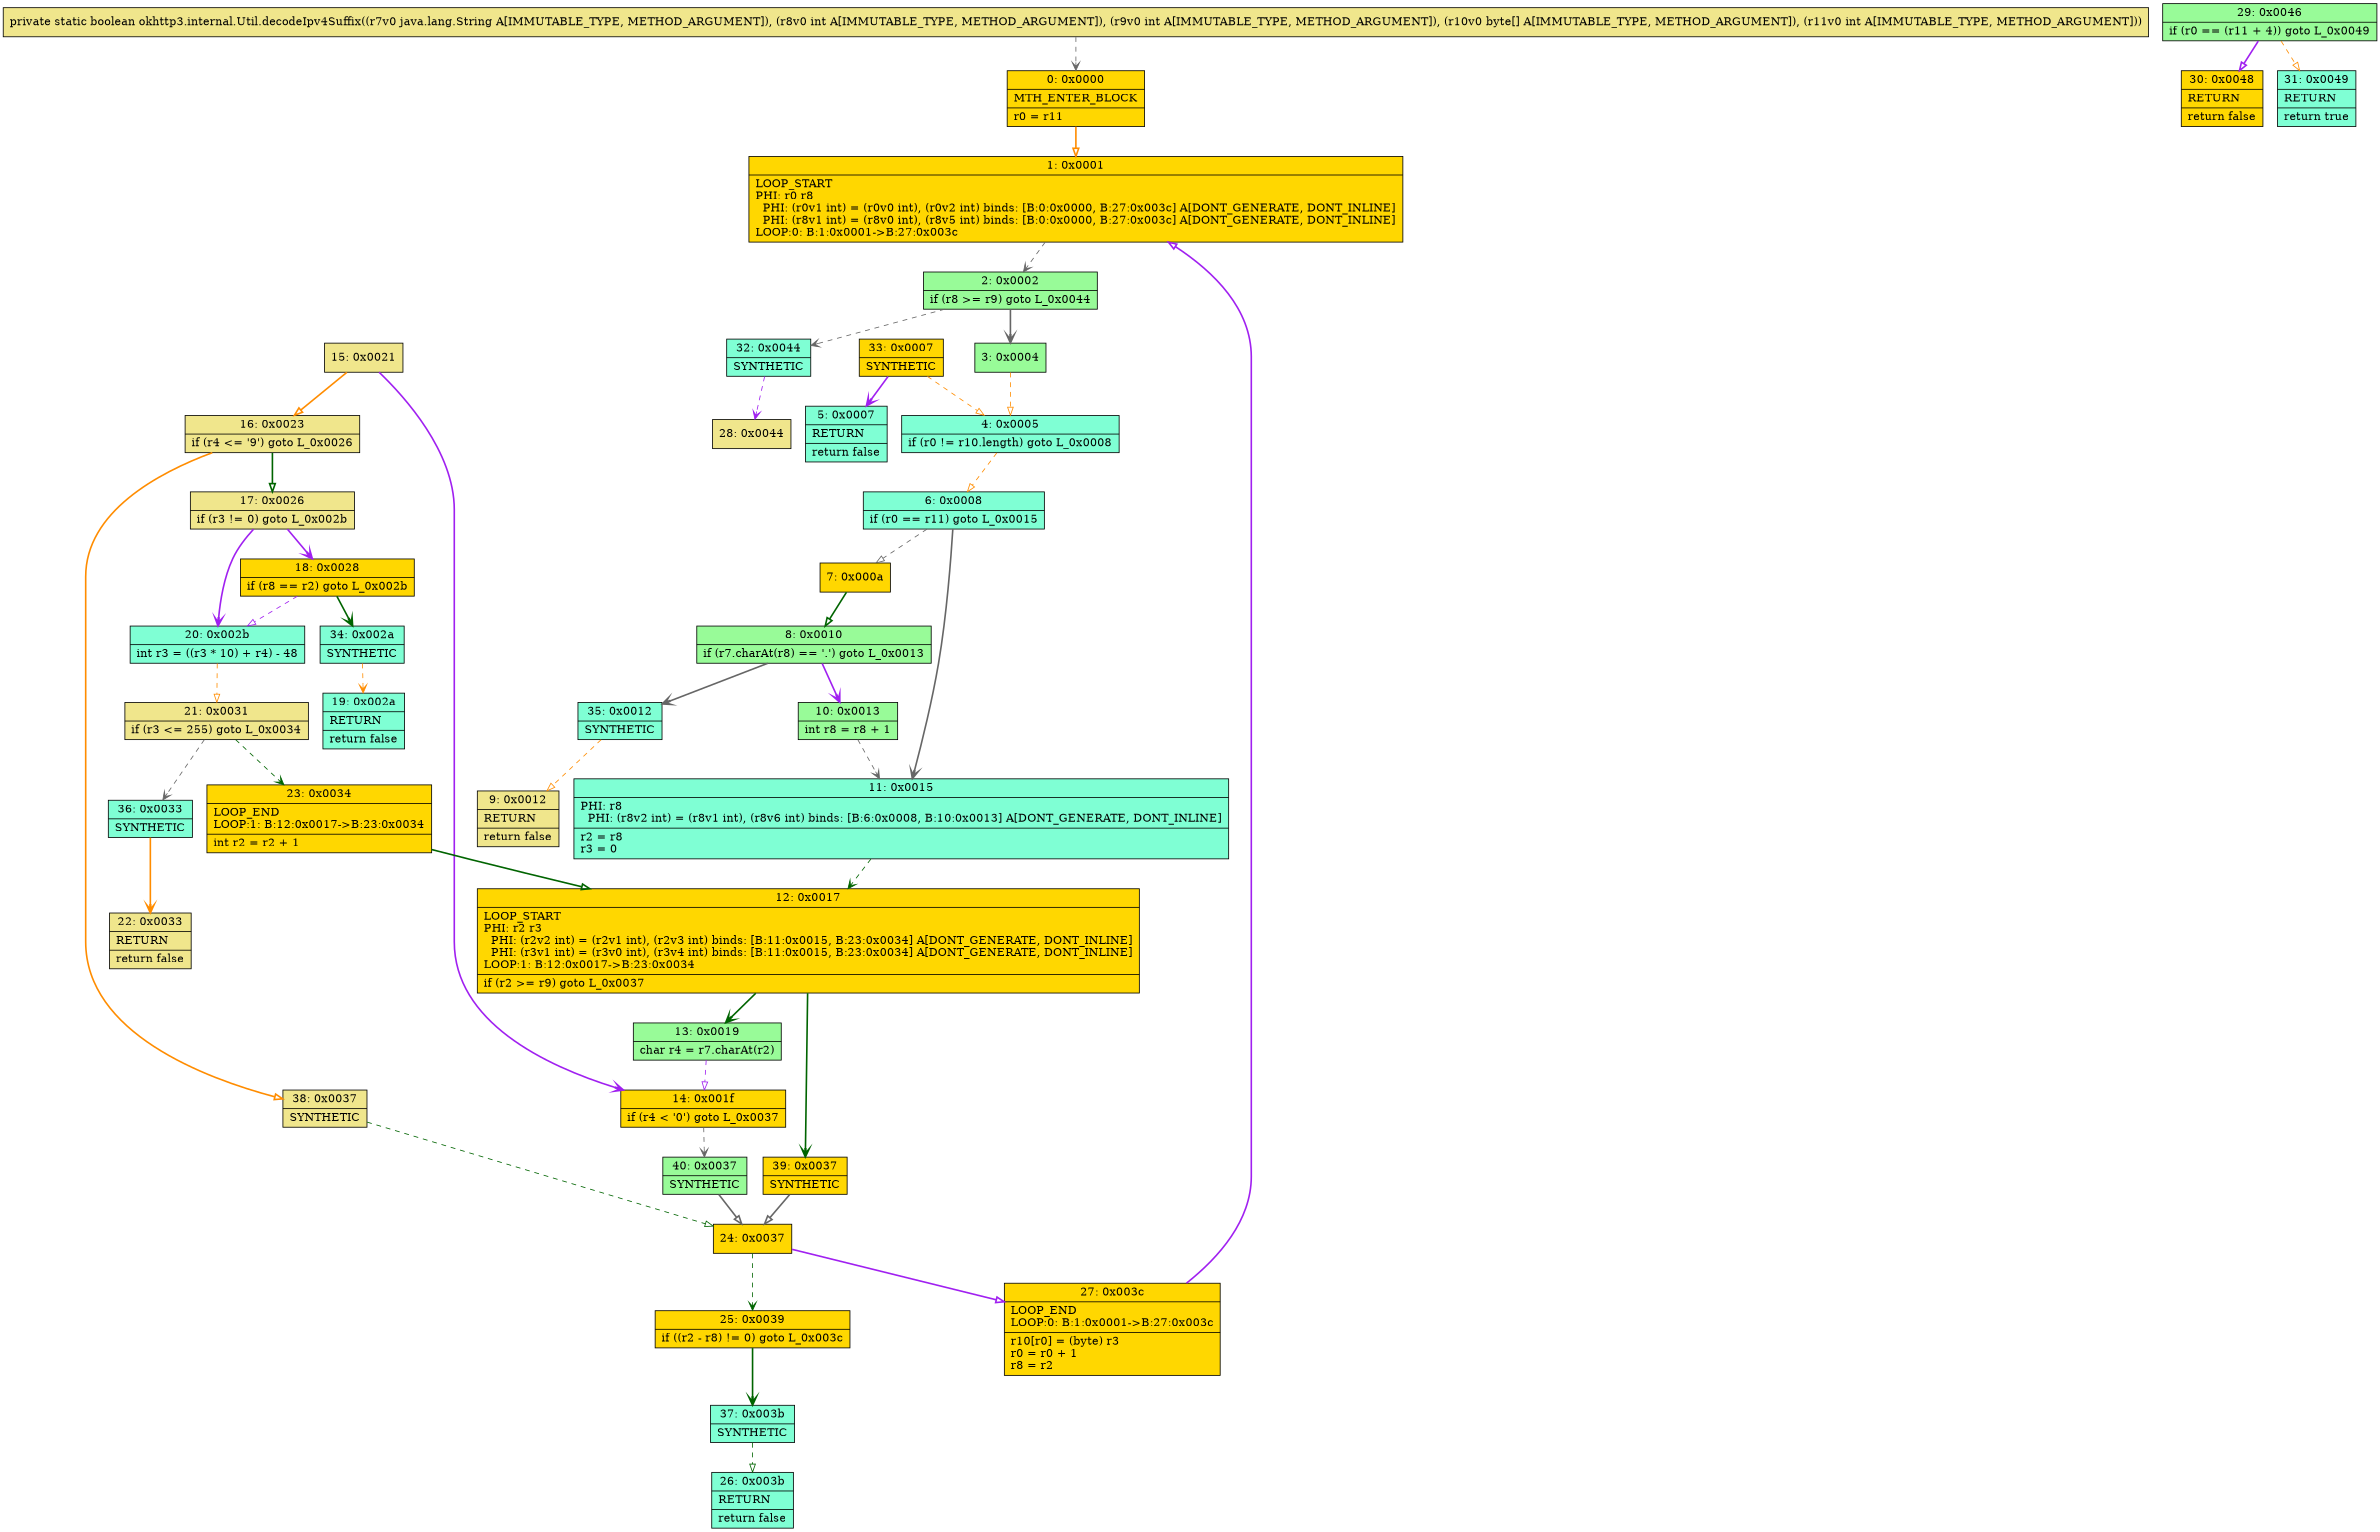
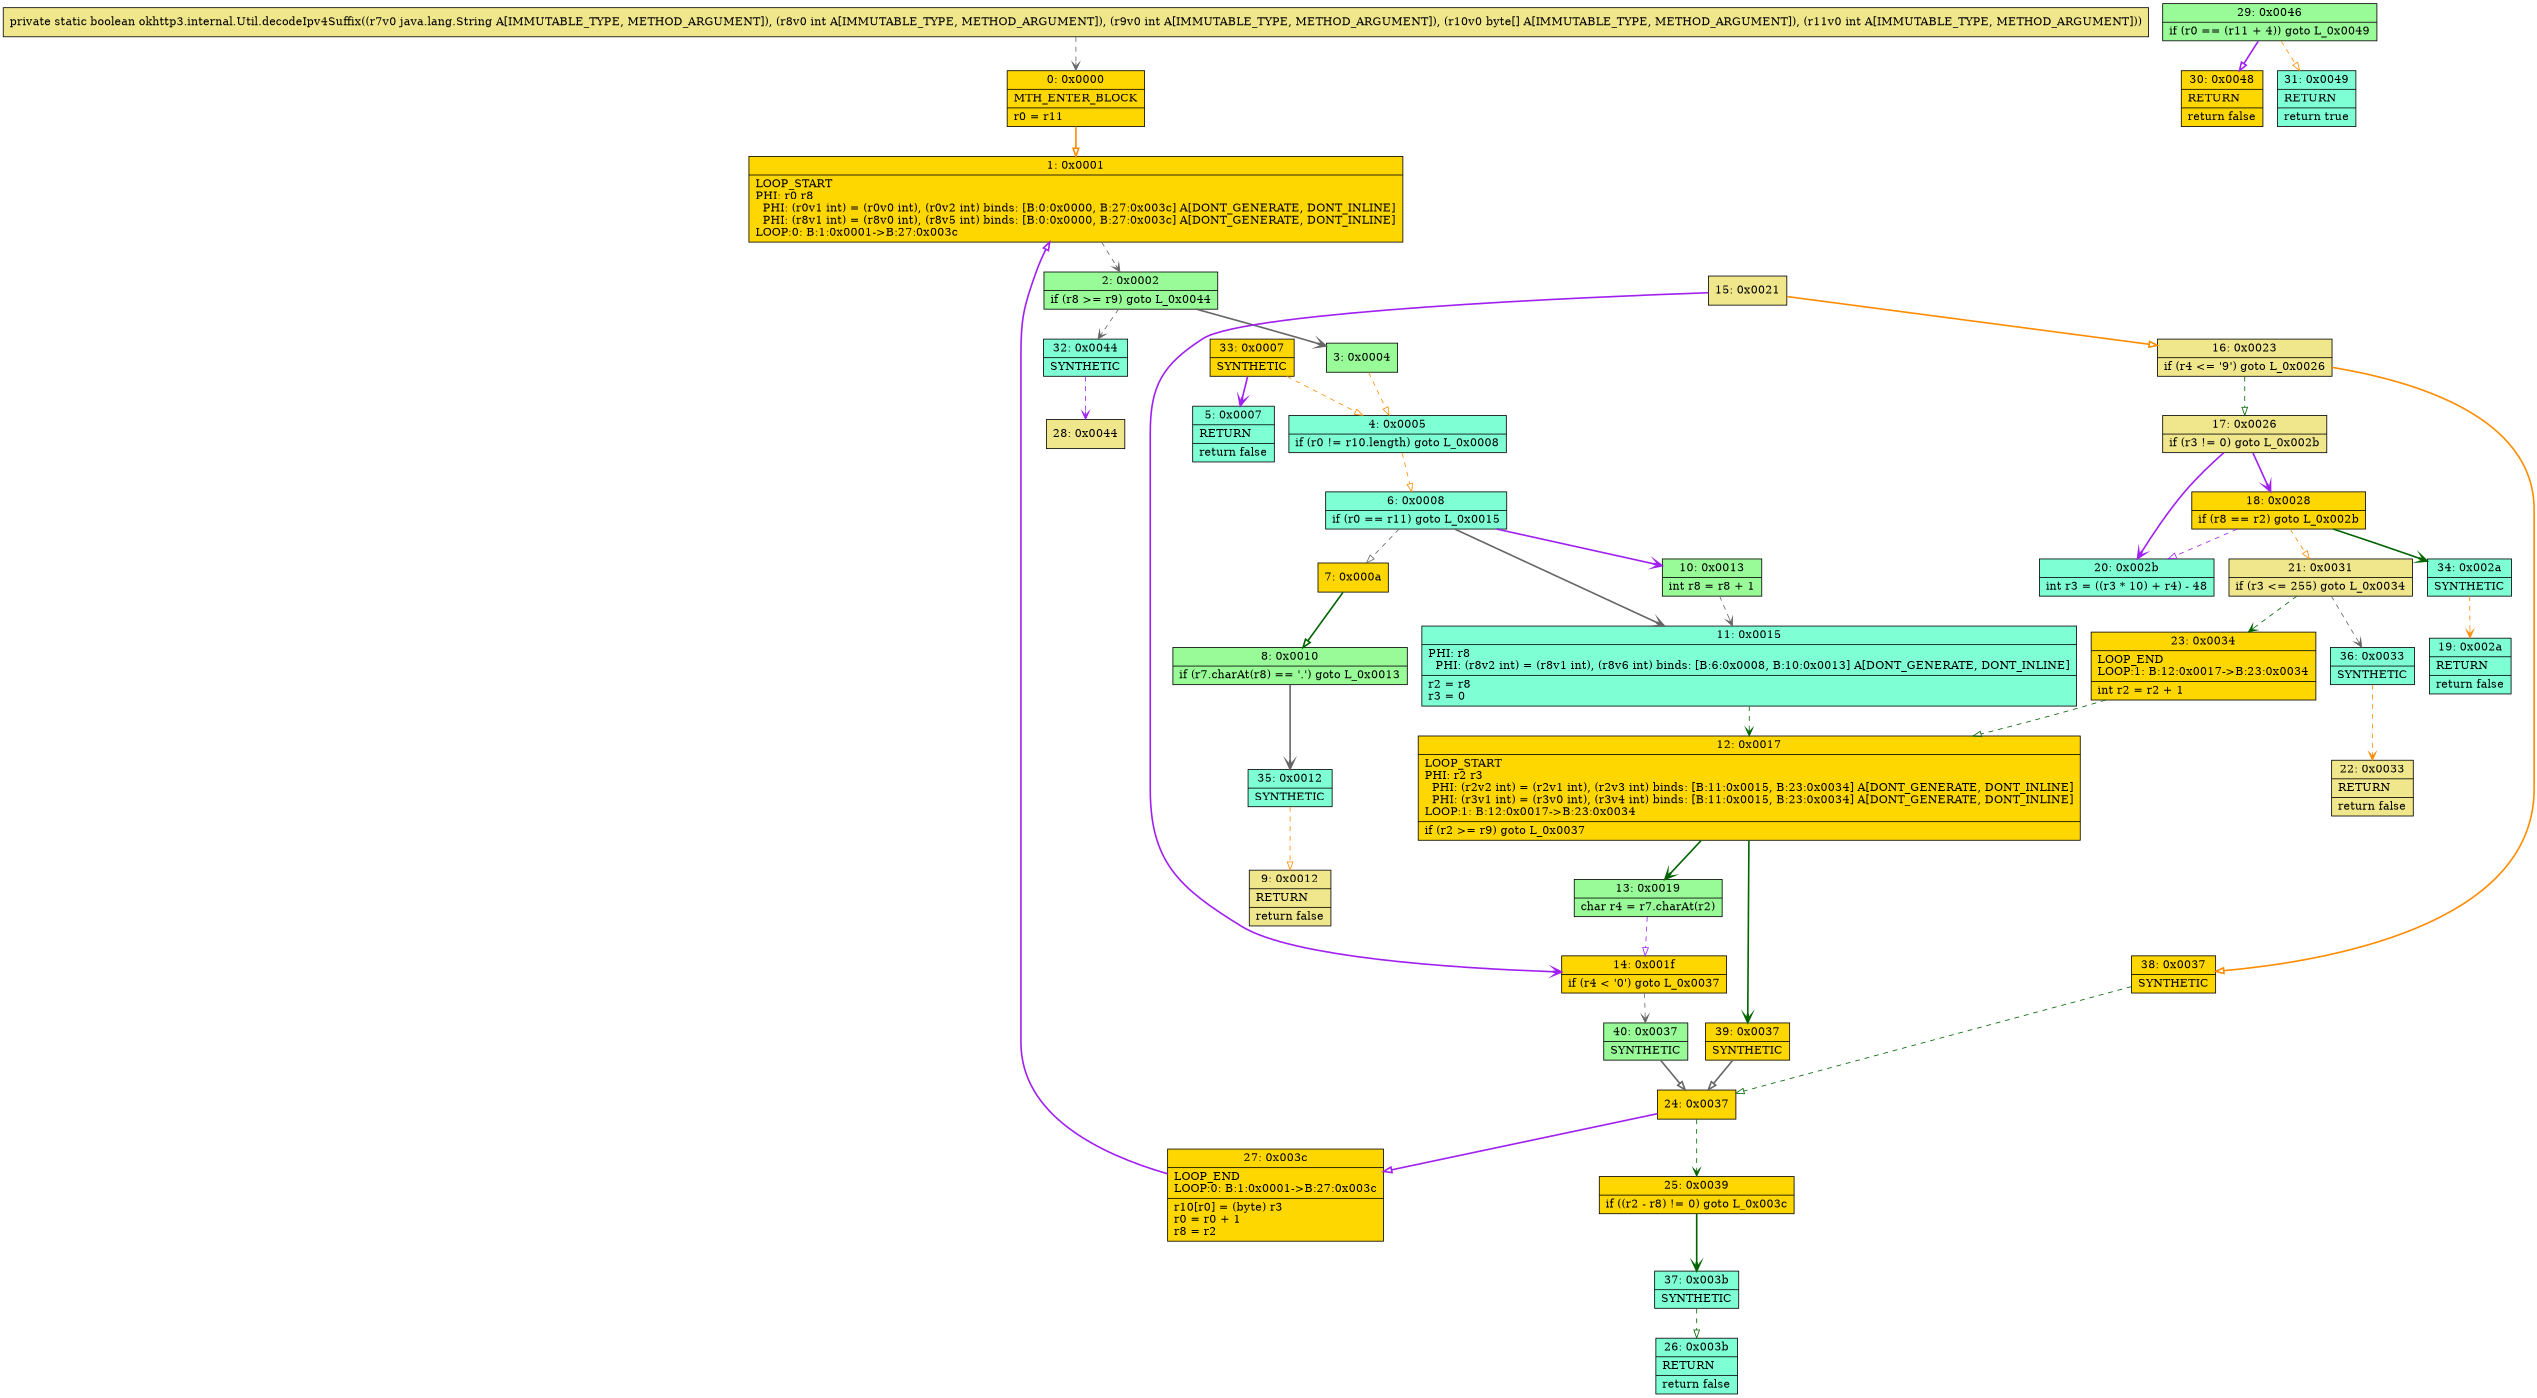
edge "16: 0x0023" -> "17: 0x0026": style bold -> dashed
edge "20: 0x002b" -> "21: 0x0031": now "18: 0x0028" -> "21: 0x0031"
edge "8: 0x0010" -> "10: 0x0013": now "6: 0x0008" -> "10: 0x0013"
edge "23: 0x0034" -> "12: 0x0017": style bold -> dashed
edge "36: 0x0033" -> "22: 0x0033": style bold -> dashed
node "38: 0x0037": fillcolor khaki -> gold
